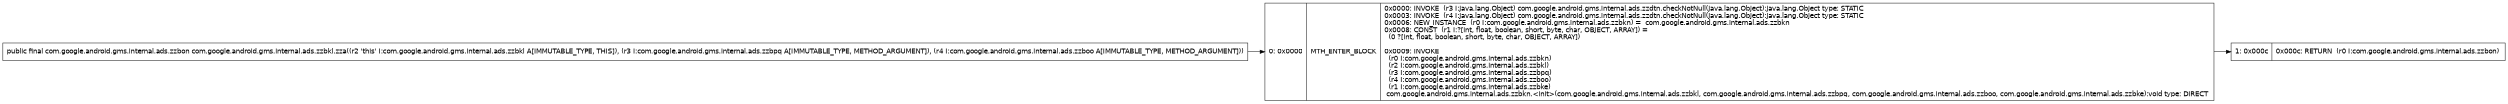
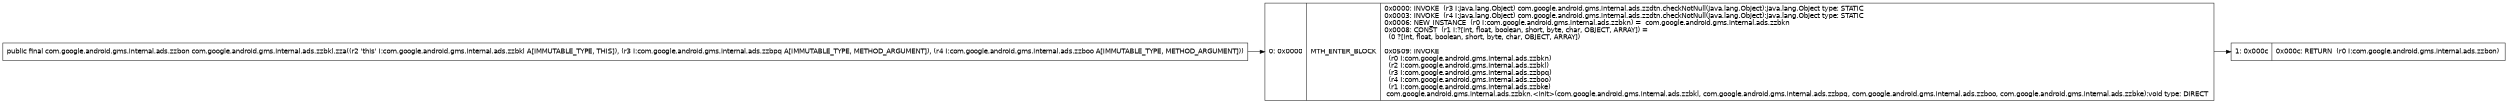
node "0: 0x0000": text "0x0009: INVOKE" -> "0x0509: INVOKE"
